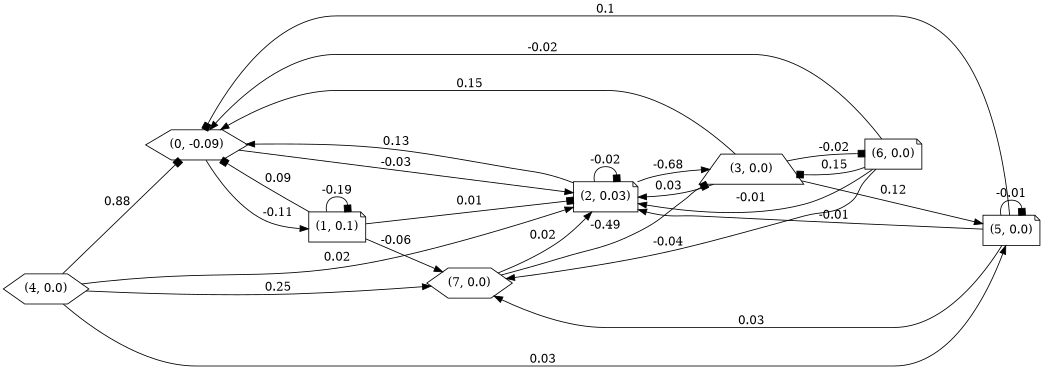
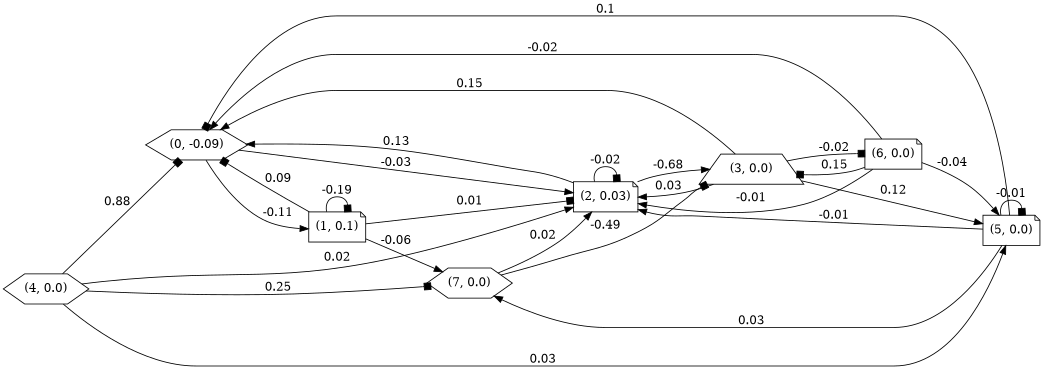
edge "(6, 0.0)" -> "(7, 0.0)": now "(6, 0.0)" -> "(5, 0.0)"
edge "(4, 0.0)" -> "(7, 0.0)": arrowhead normal -> box
